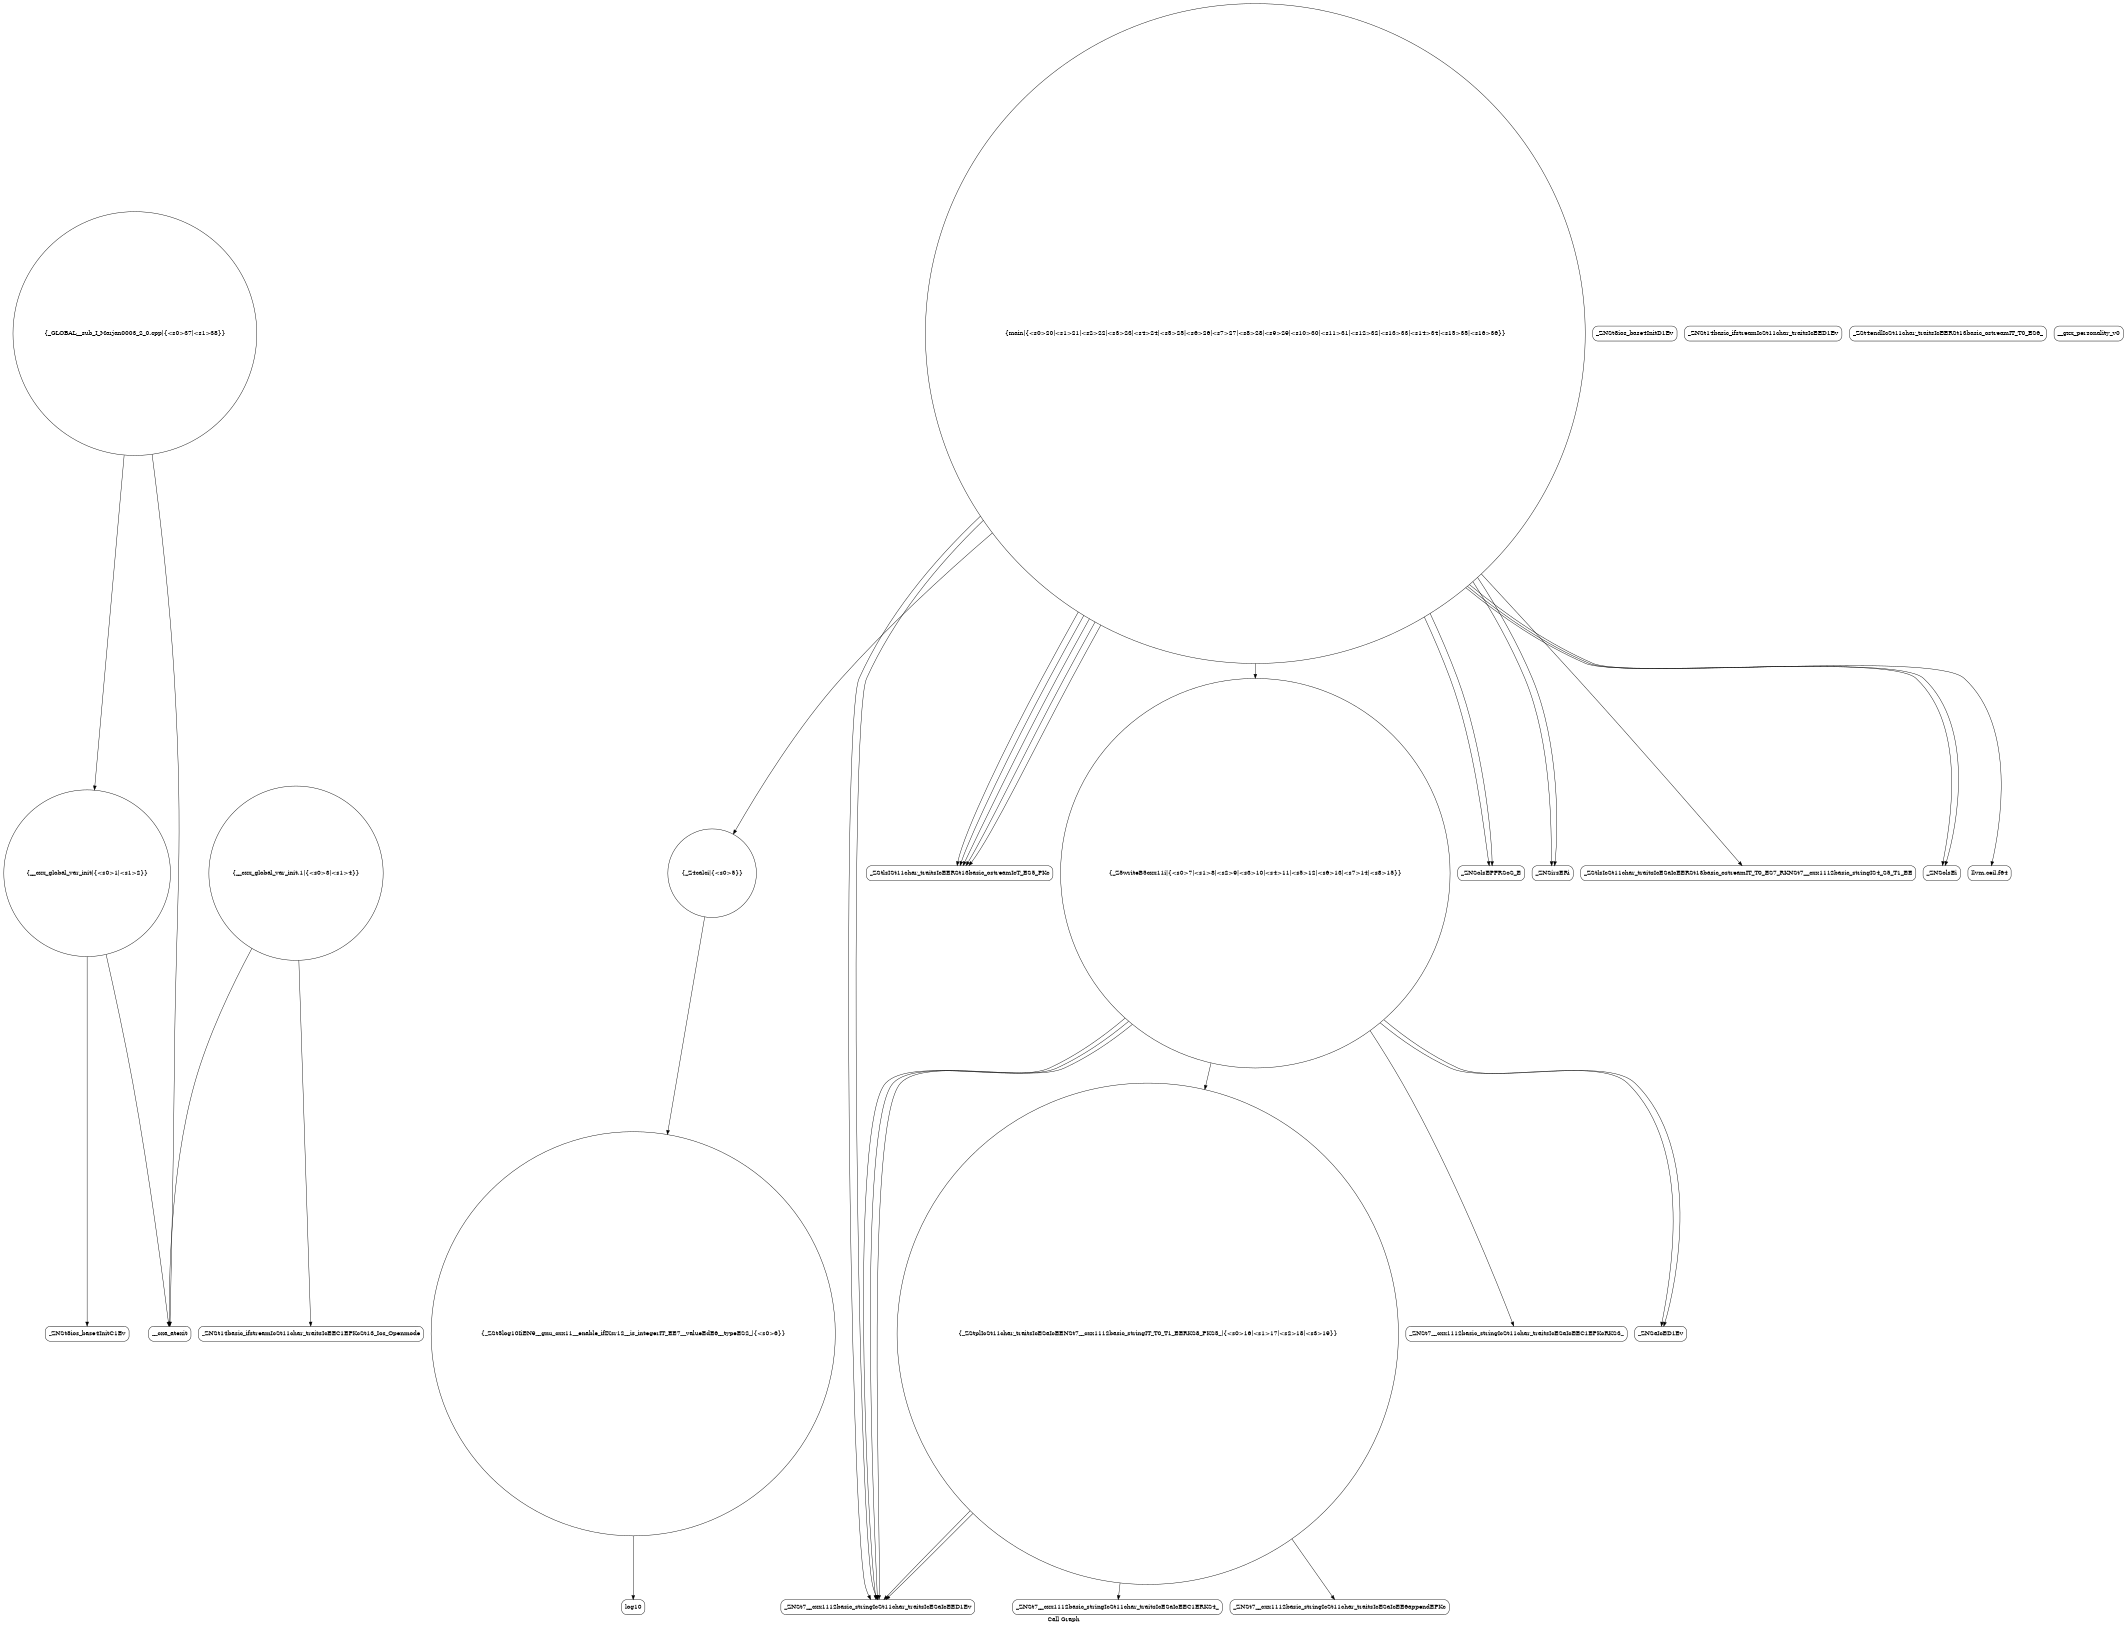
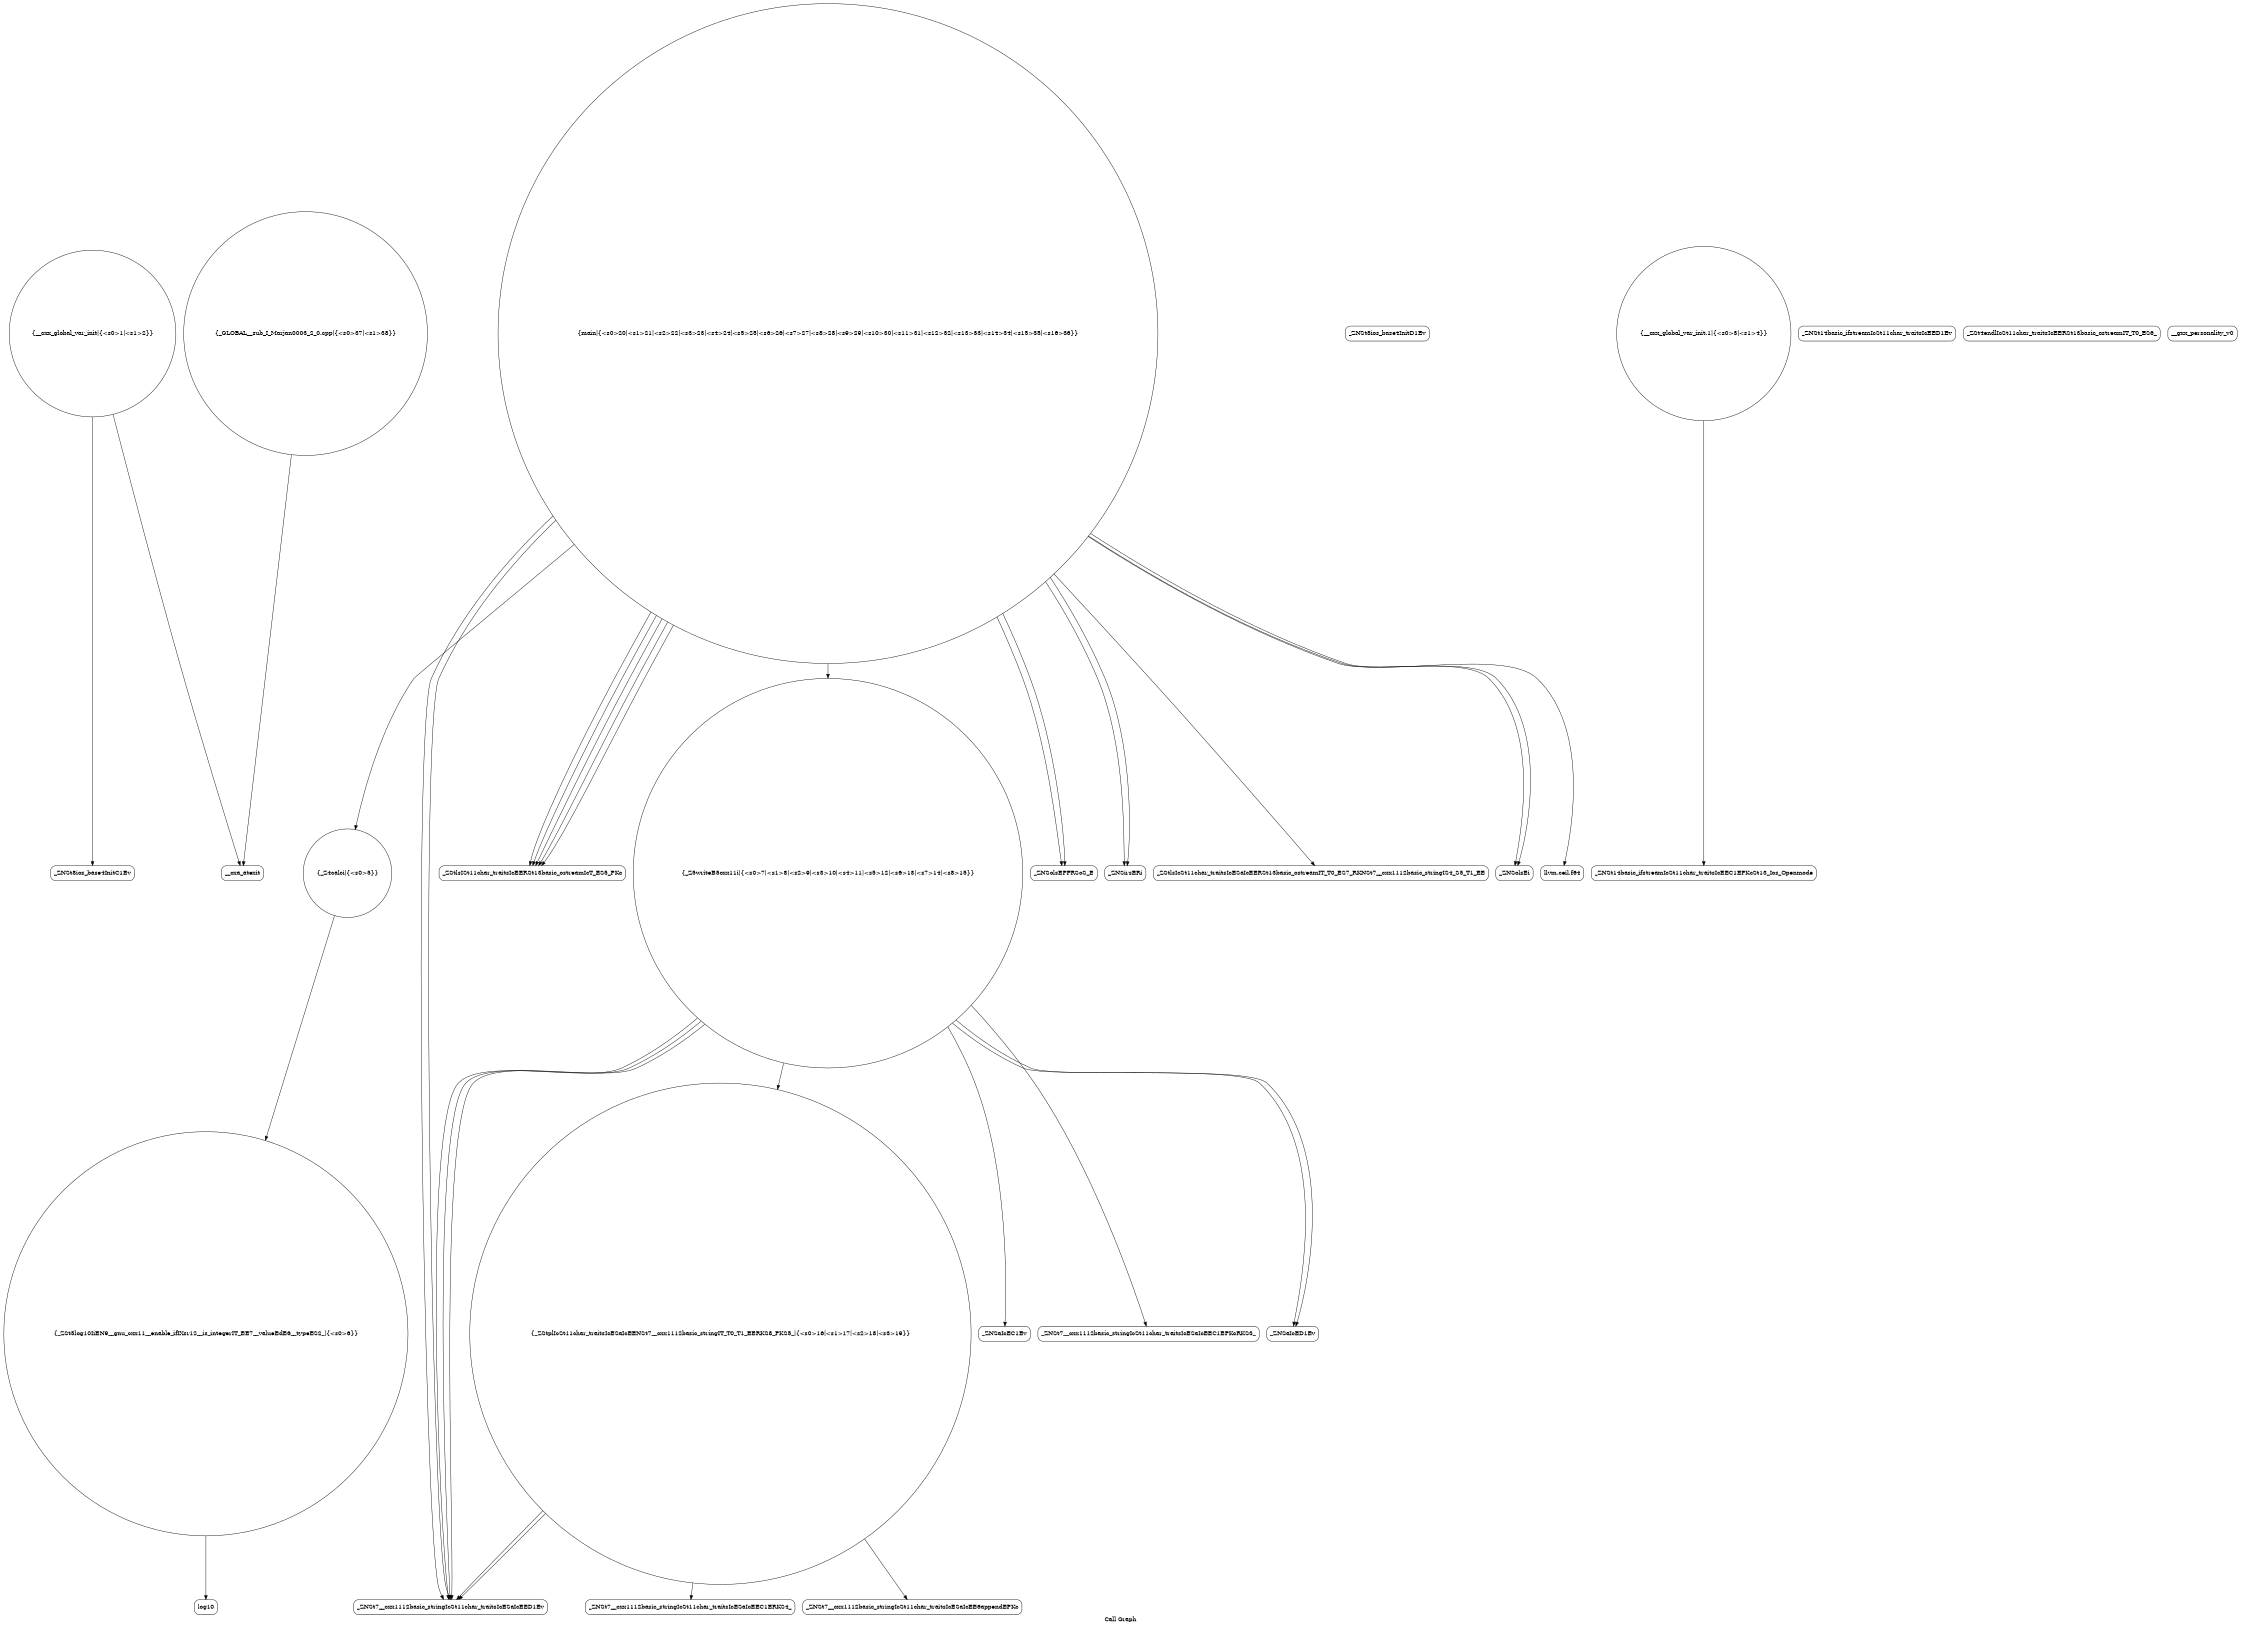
edge "{_GLOBAL__sub_I_Marjan0003_2_0.cpp|{<s0>37|<s1>38}}" -> "{__cxx_global_var_init|{<s0>1|<s1>2}}": removed
edge "{__cxx_global_var_init.1|{<s0>3|<s1>4}}" -> "__cxa_atexit": removed
node "_ZNSaIcEC1Ev": added
